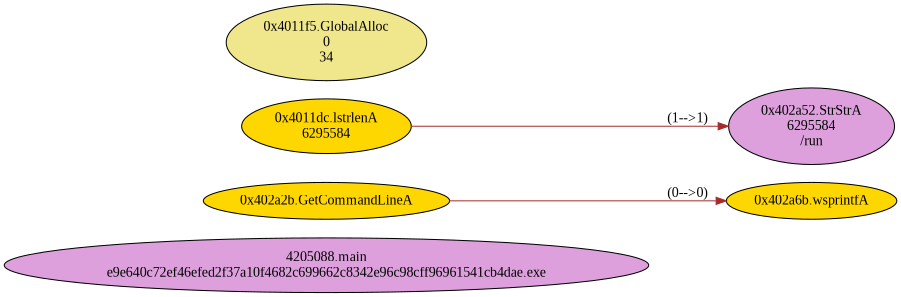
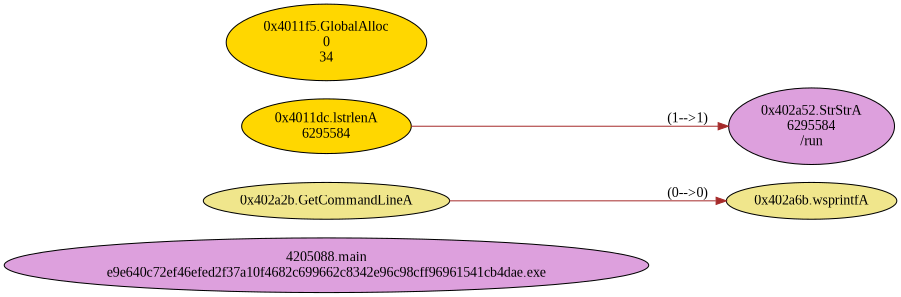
node "0x4011f5.GlobalAlloc 0 34": fillcolor khaki -> gold
node "0x402a2b.GetCommandLineA": fillcolor gold -> khaki
node "0x402a6b.wsprintfA": fillcolor gold -> khaki
